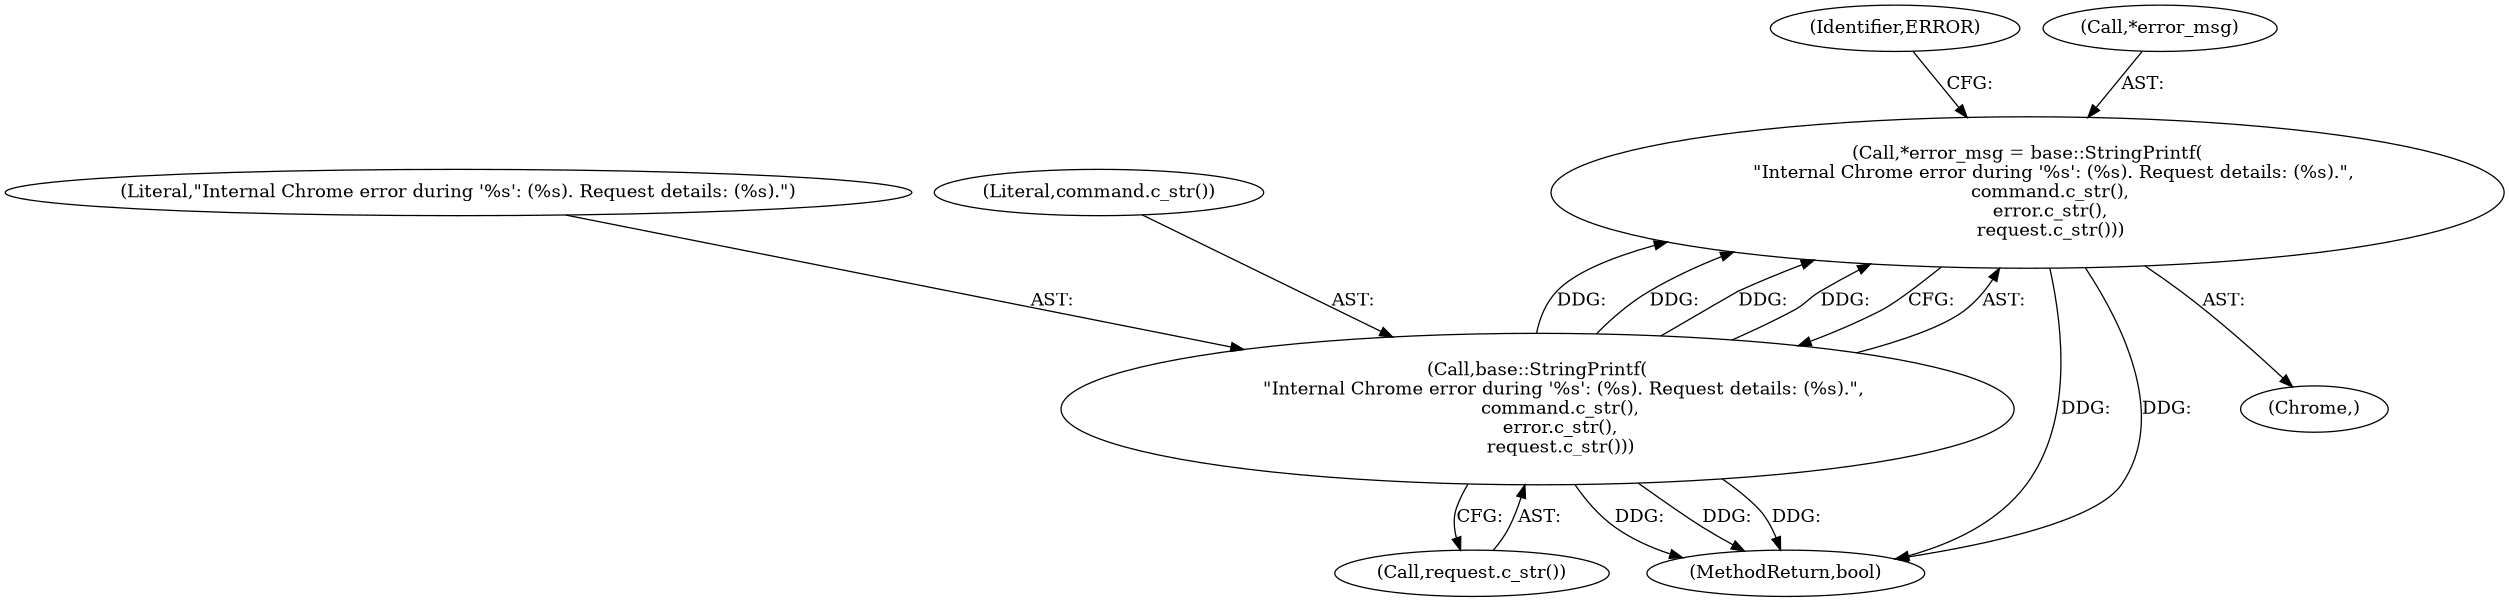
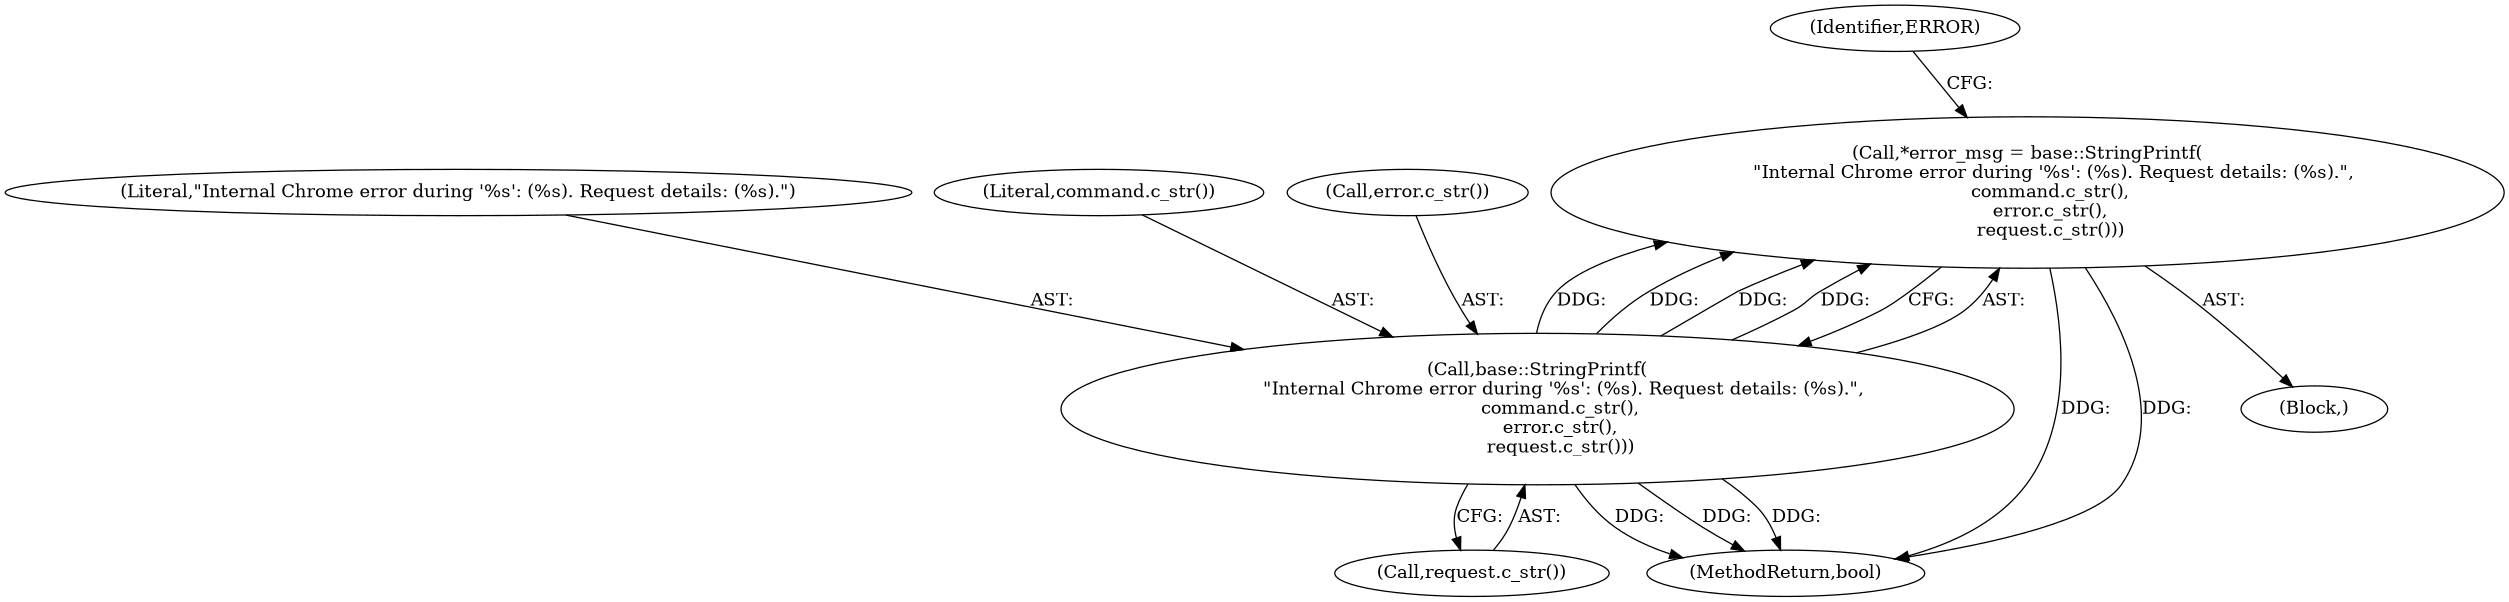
node "(Call,*error_msg)": removed
node "(Call,error.c_str())": added
node "(Chrome,)": label "(Chrome,)" -> "(Block,)"
